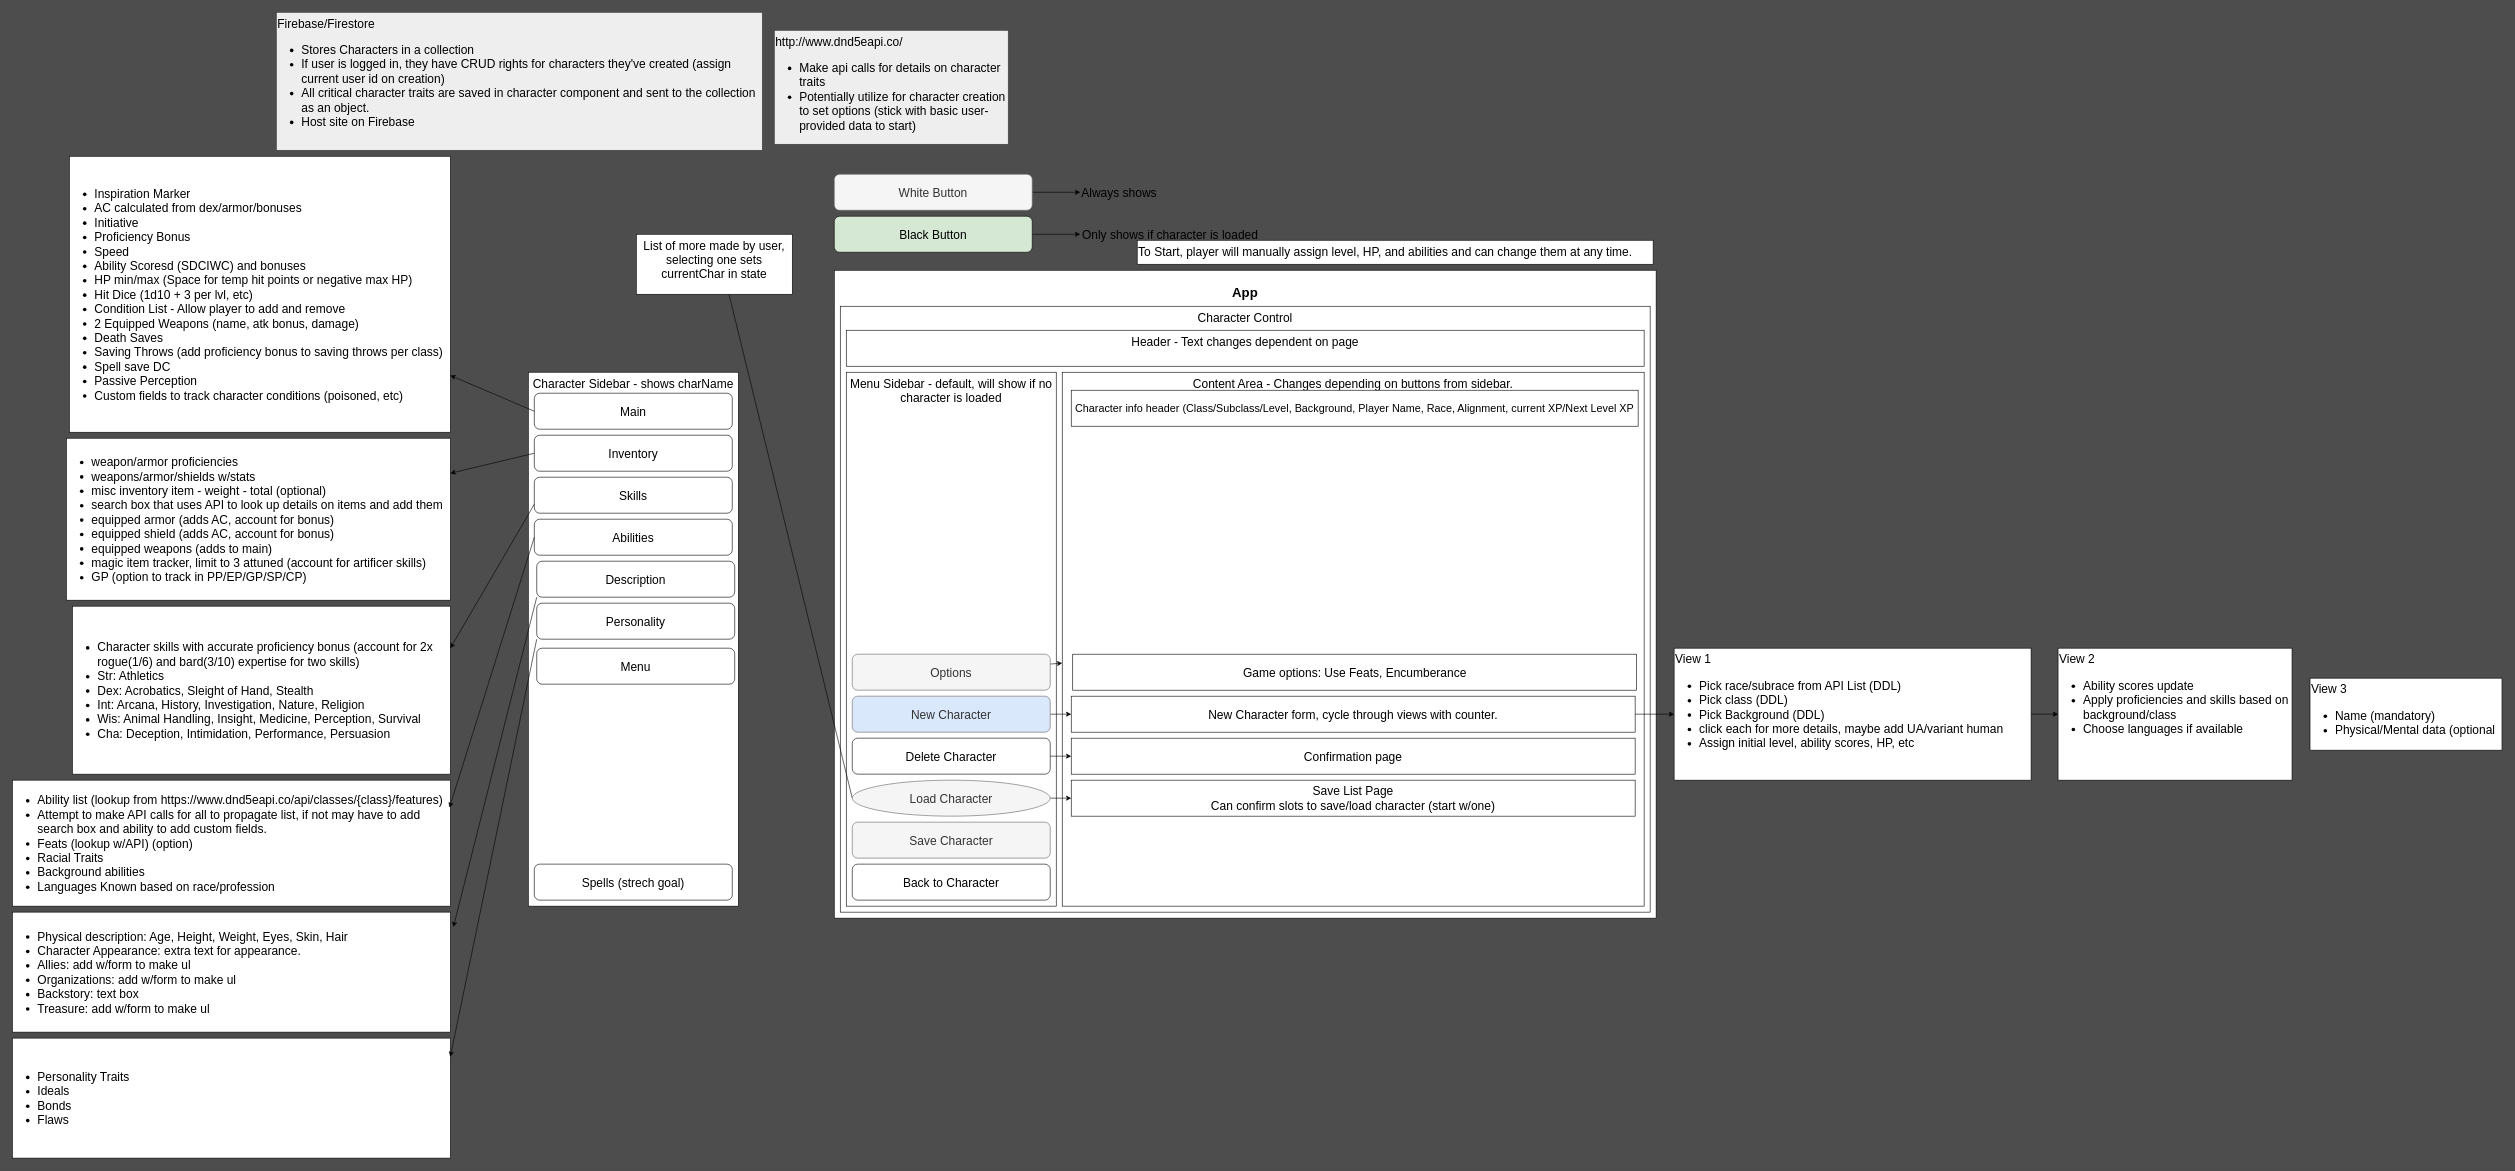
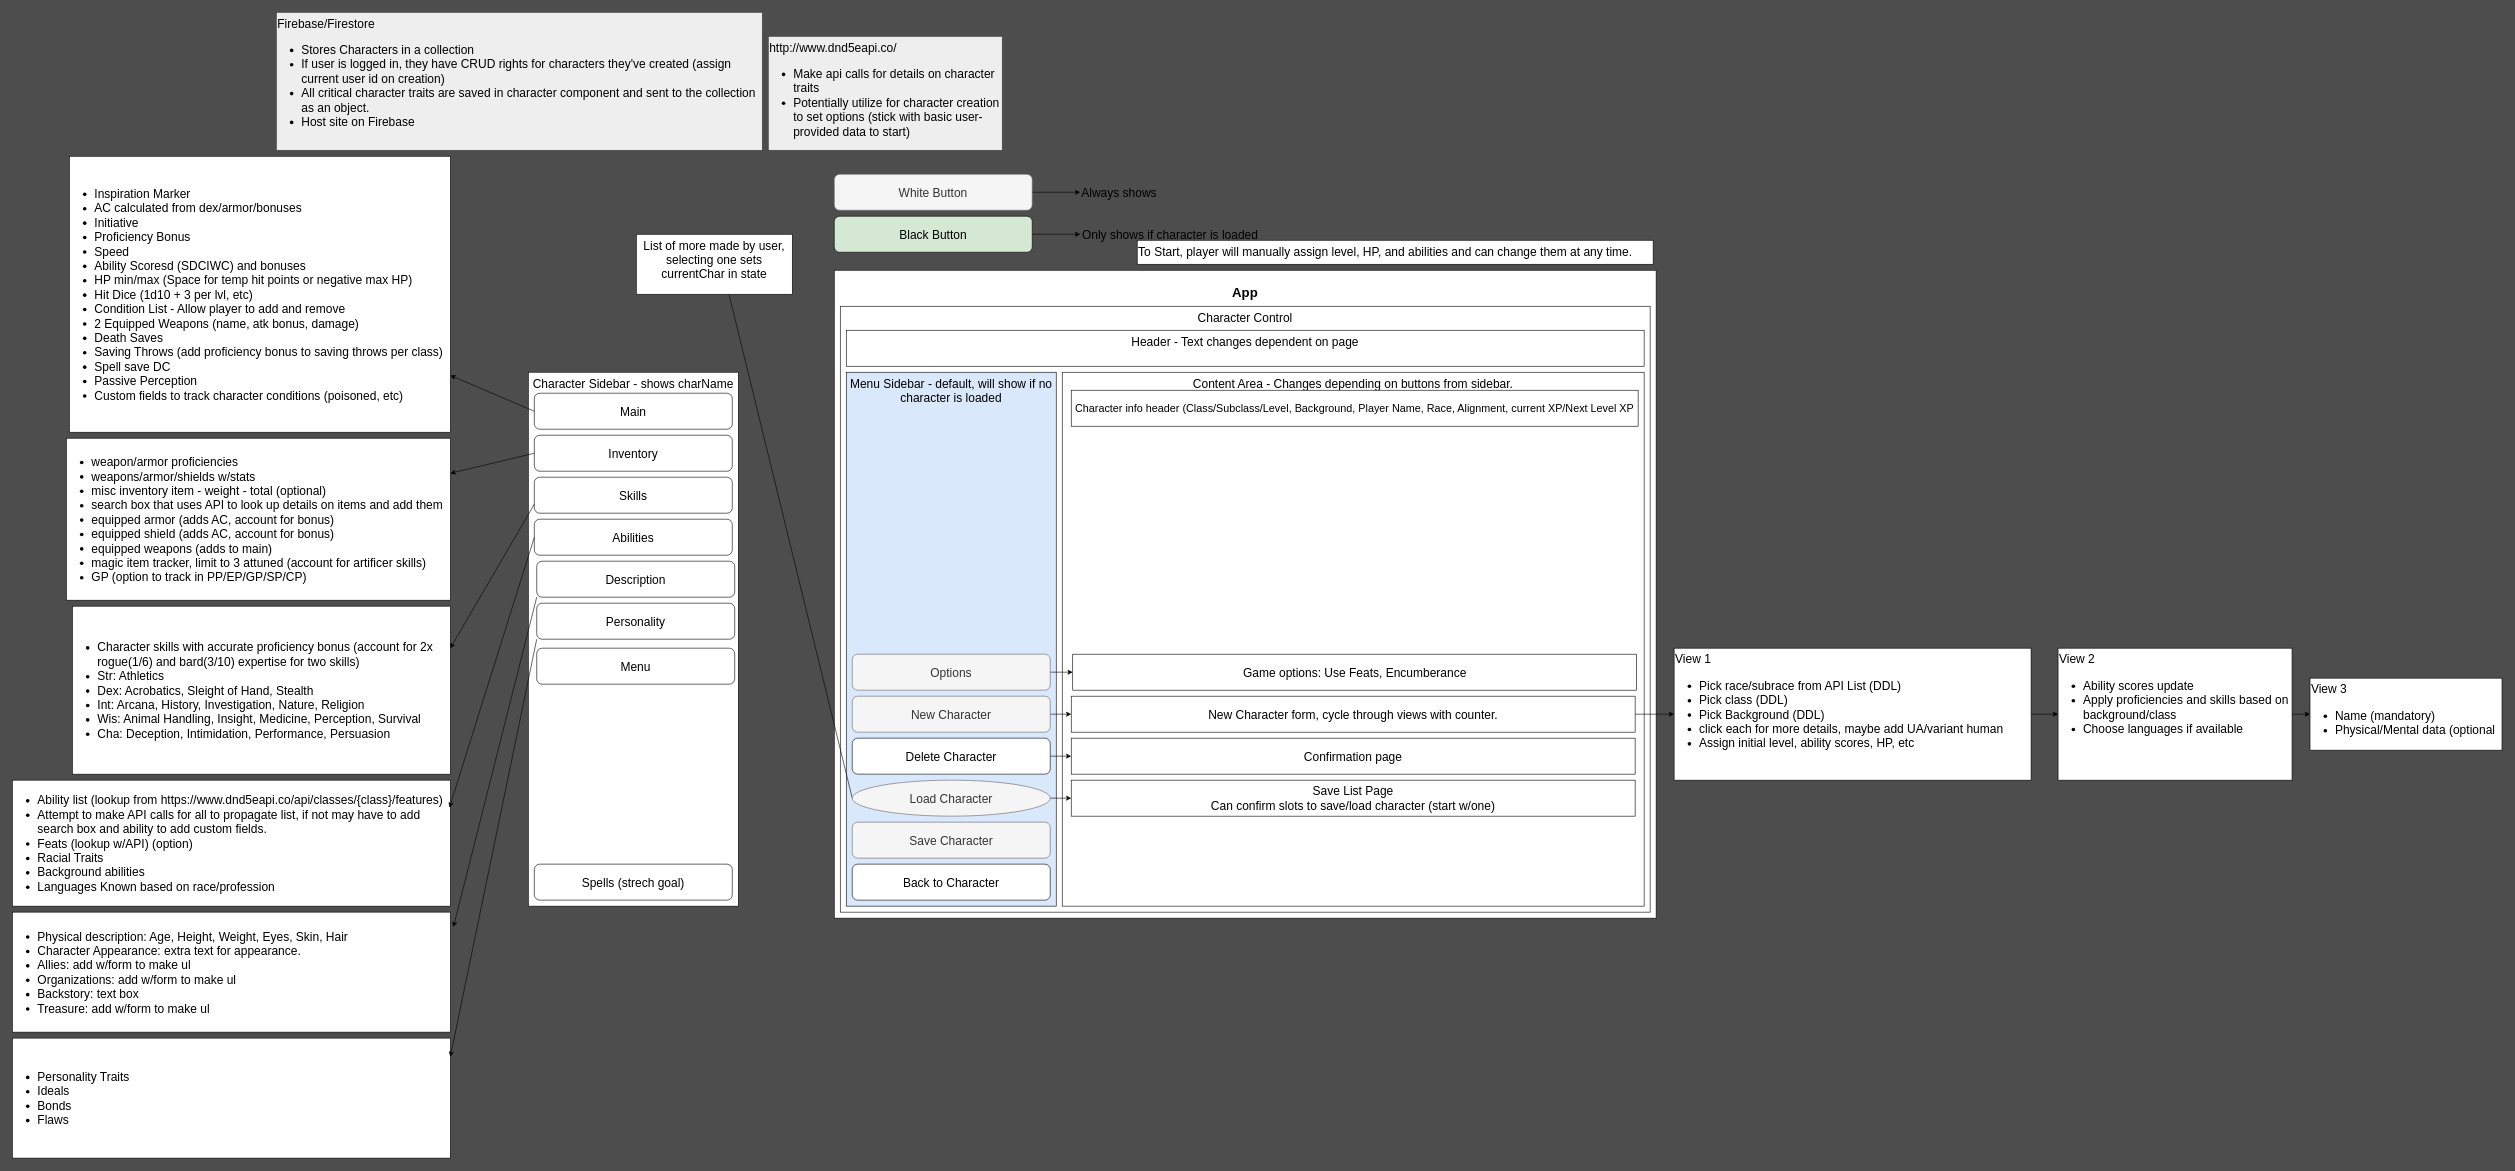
node "http://www.dnd5eapi.co/ Make api calls for details on character traits Potentially utilize for character creation to set options (stick with basic user-provided data to start)": moved (891, 87) -> (885, 93)
node "Menu Sidebar - default, will show if no character is loaded": fillcolor #ffffff -> #dae8fc
edge "Options" -> "Content Area - Changes depending on buttons from sidebar.": now "Options" -> "Game options: Use Feats, Encumberance"
node "New Character": fillcolor #dae8fc -> #f5f5f5
edge "View 2 Ability scores update Apply proficiencies and skills based on background/class Choose languages if available" -> "View 3 Name (mandatory) Physical/Mental data (optional": added
